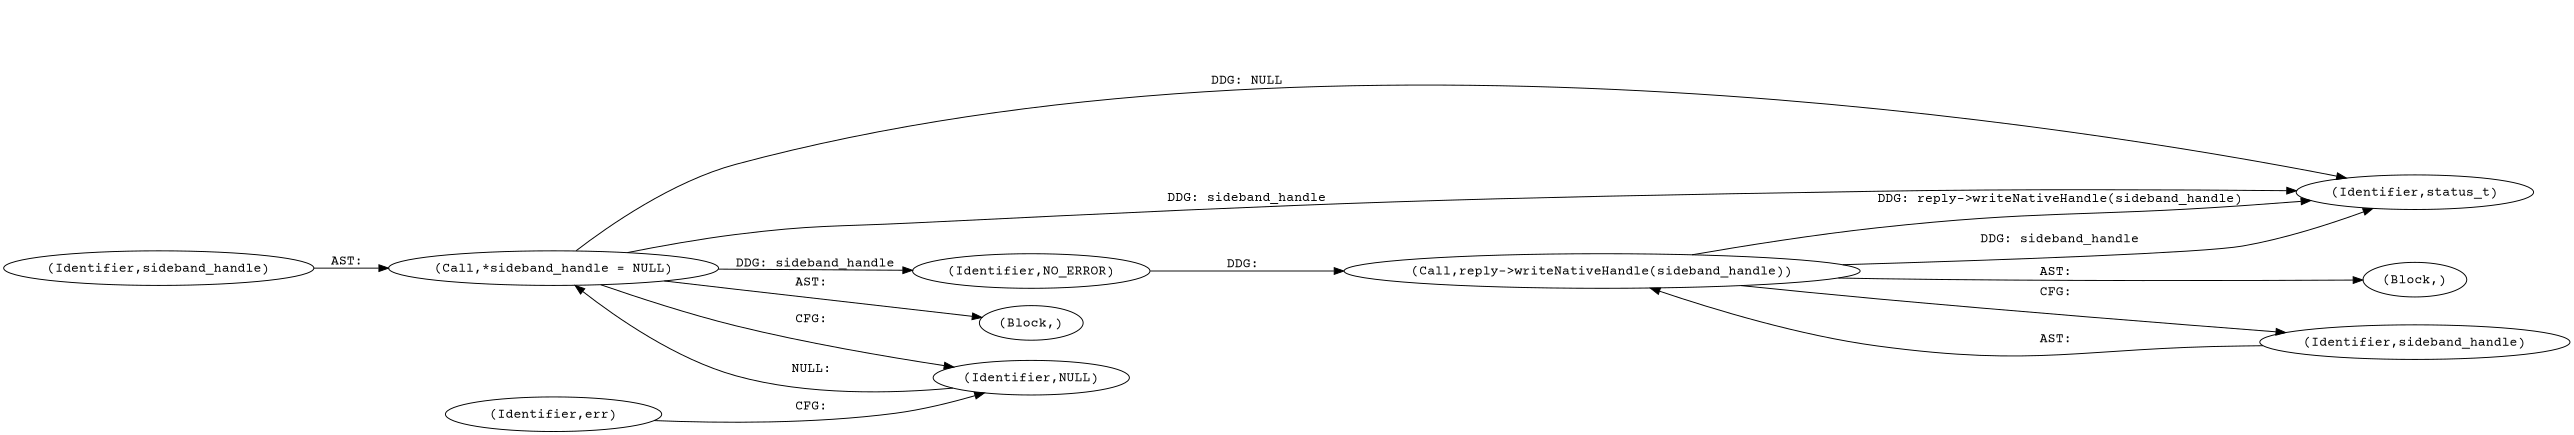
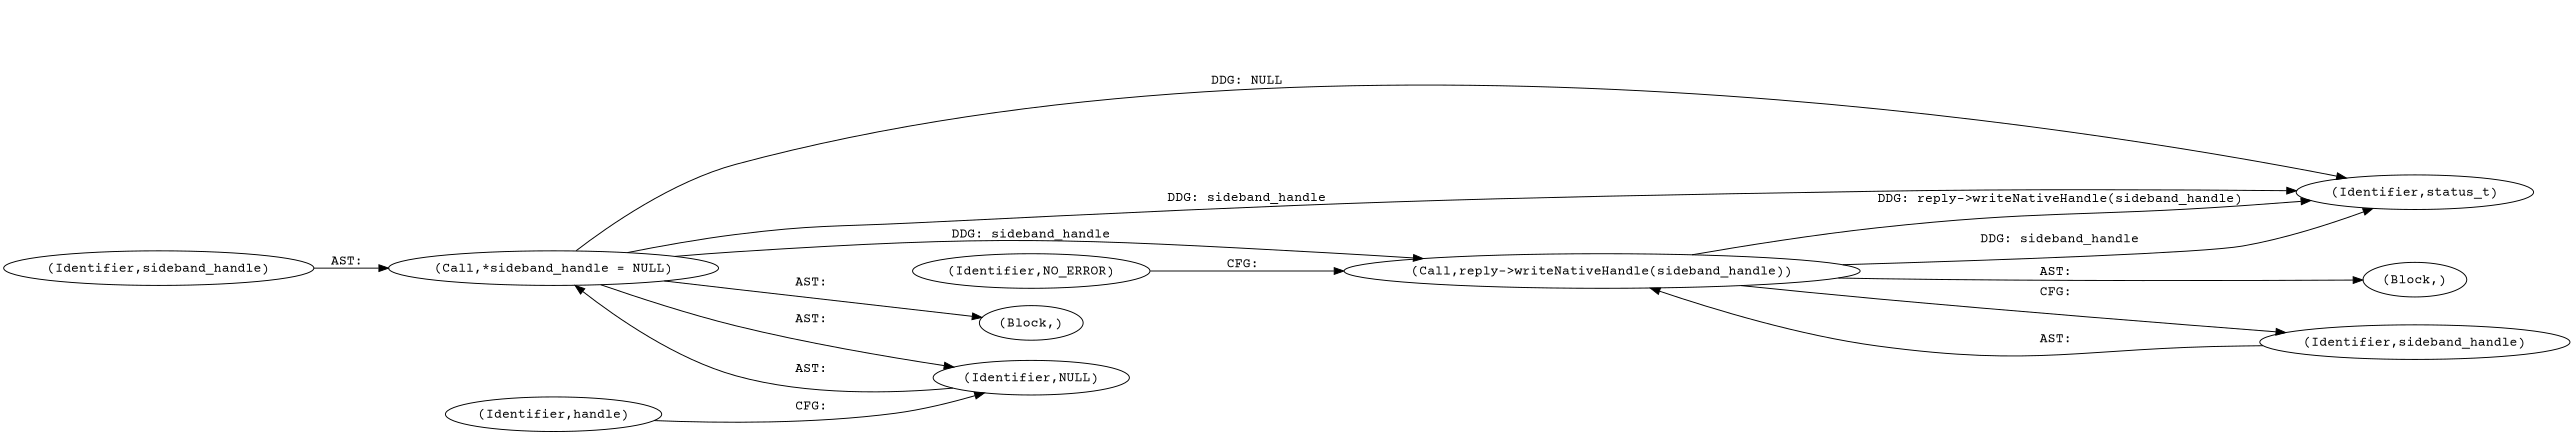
edge "(Identifier,NO_ERROR)" -> "(Call,reply->writeNativeHandle(sideband_handle))": label "DDG: " -> "CFG: "
edge "(Call,*sideband_handle = NULL)" -> "(Identifier,NO_ERROR)": now "(Call,*sideband_handle = NULL)" -> "(Call,reply->writeNativeHandle(sideband_handle))"
edge "(Call,*sideband_handle = NULL)" -> "(Identifier,NULL)": label "CFG: " -> "AST: "
edge "(Identifier,NULL)" -> "(Call,*sideband_handle = NULL)": label "NULL: " -> "AST: "
node "(Identifier,err)": label "(Identifier,err)" -> "(Identifier,handle)"
